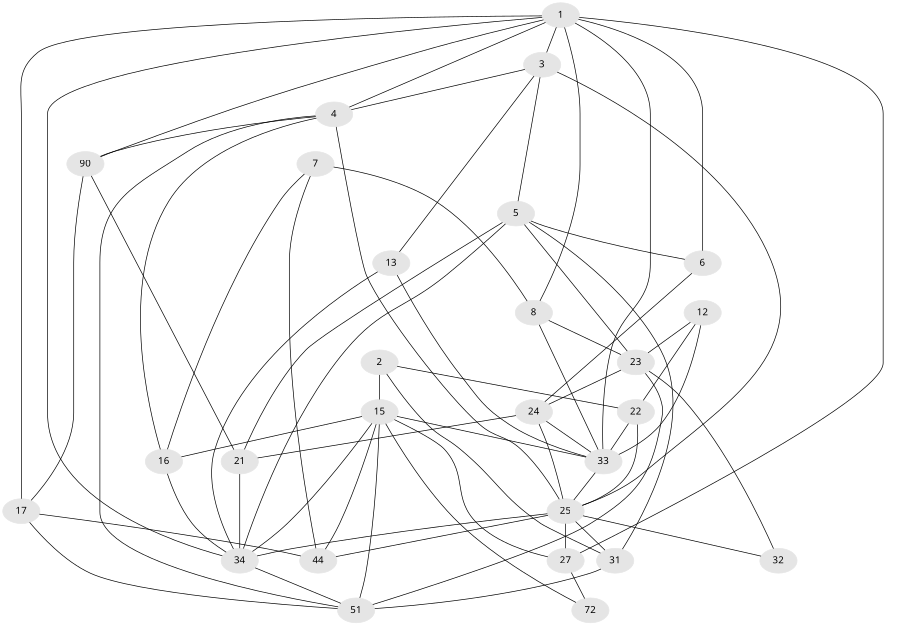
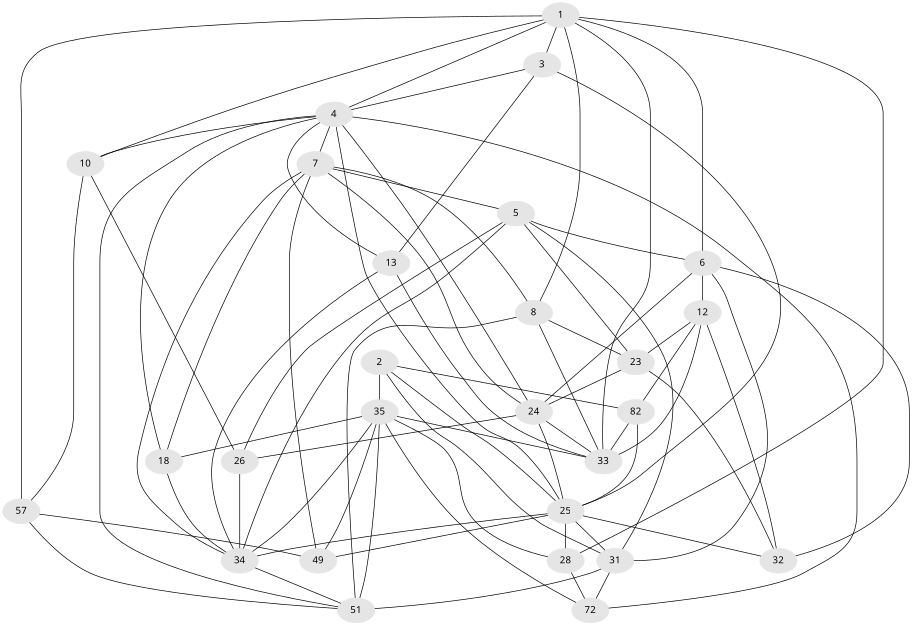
edge "1" -- "34": now "7" -- "34"
edge "4" -- "7": added
edge "3" -- "5": now "7" -- "5"
node "90": label "90" -> "10"
edge "4" -- "13": added
edge "4" -- "24": added
edge "7" -- "24": added
edge "6" -- "12": added
edge "4" -- "72": added
edge "6" -- "32": added
node "15": label "15" -> "35"
node "22": label "22" -> "82"
edge "12" -- "32": added
edge "6" -- "31": added
node "16": label "16" -> "18"
node "21": label "21" -> "26"
edge "33" -- "25": now "2" -- "25"
node "17": label "17" -> "57"
edge "23" -- "51": now "8" -- "51"
node "44": label "44" -> "49"
node "27": label "27" -> "28"
edge "31" -- "72": added
